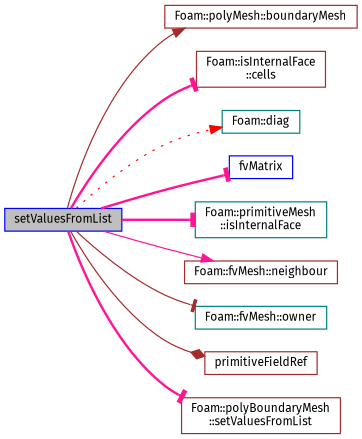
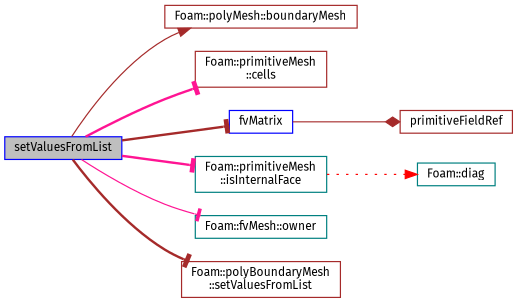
node "Foam::isInternalFace ::cells": label "Foam::isInternalFace ::cells" -> "Foam::primitiveMesh ::cells"
edge "setValuesFromList" -> "Foam::diag": now "Foam::primitiveMesh ::isInternalFace" -> "Foam::diag"
edge "setValuesFromList" -> "fvMatrix": color deeppink -> brown
node "Foam::fvMesh::neighbour": removed
edge "setValuesFromList" -> "Foam::fvMesh::owner": color brown -> deeppink
edge "setValuesFromList" -> "primitiveFieldRef": now "fvMatrix" -> "primitiveFieldRef"
edge "setValuesFromList" -> "Foam::polyBoundaryMesh ::setValuesFromList": color deeppink -> brown
